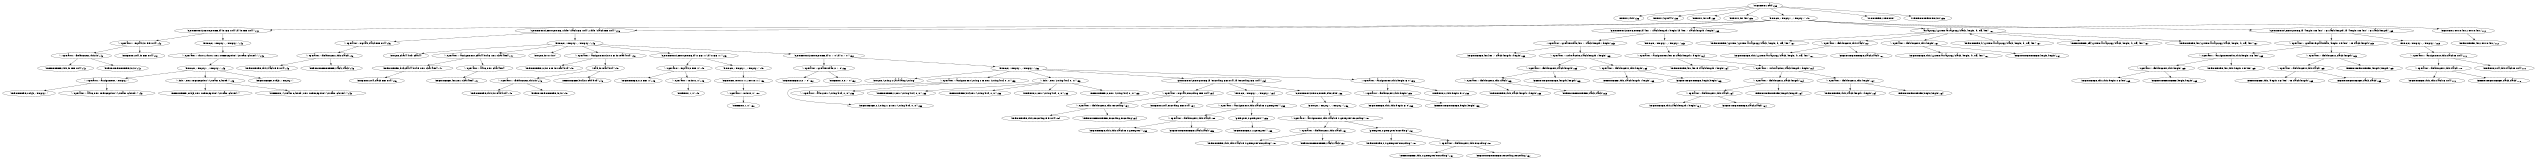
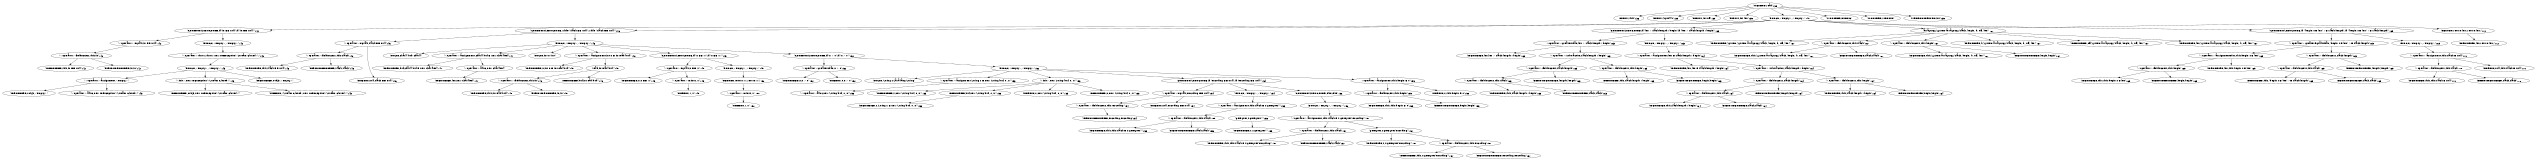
node "(MODIFIER,PUBLIC)": added
edge "(IDENTIFIER,b,System.arraycopy(slack, begin, b, off, len))" -> "(arraycopy,System.arraycopy(slack, begin, b, off, len))": reversed
node "(LITERAL,null,in == null)": removed
edge "(IDENTIFIER,buf,char[] buf = new char[len])" -> "(LITERAL,null,slack == null)": now "(<operator>.equals,slack == null)" -> "(LITERAL,null,slack == null)"
edge "(<operator>.assignment,String s = new String(buf, 0, n))" -> "(IDENTIFIER,s,String s = new String(buf, 0, n))": now "(IDENTIFIER,buf,new String(buf, 0, n))" -> "(IDENTIFIER,s,String s = new String(buf, 0, n))"
edge "(<operator>.assignment,this.slack = s.getBytes())" -> "(getBytes,s.getBytes())": removed
node "(IDENTIFIER,this,encoding == null)": removed
